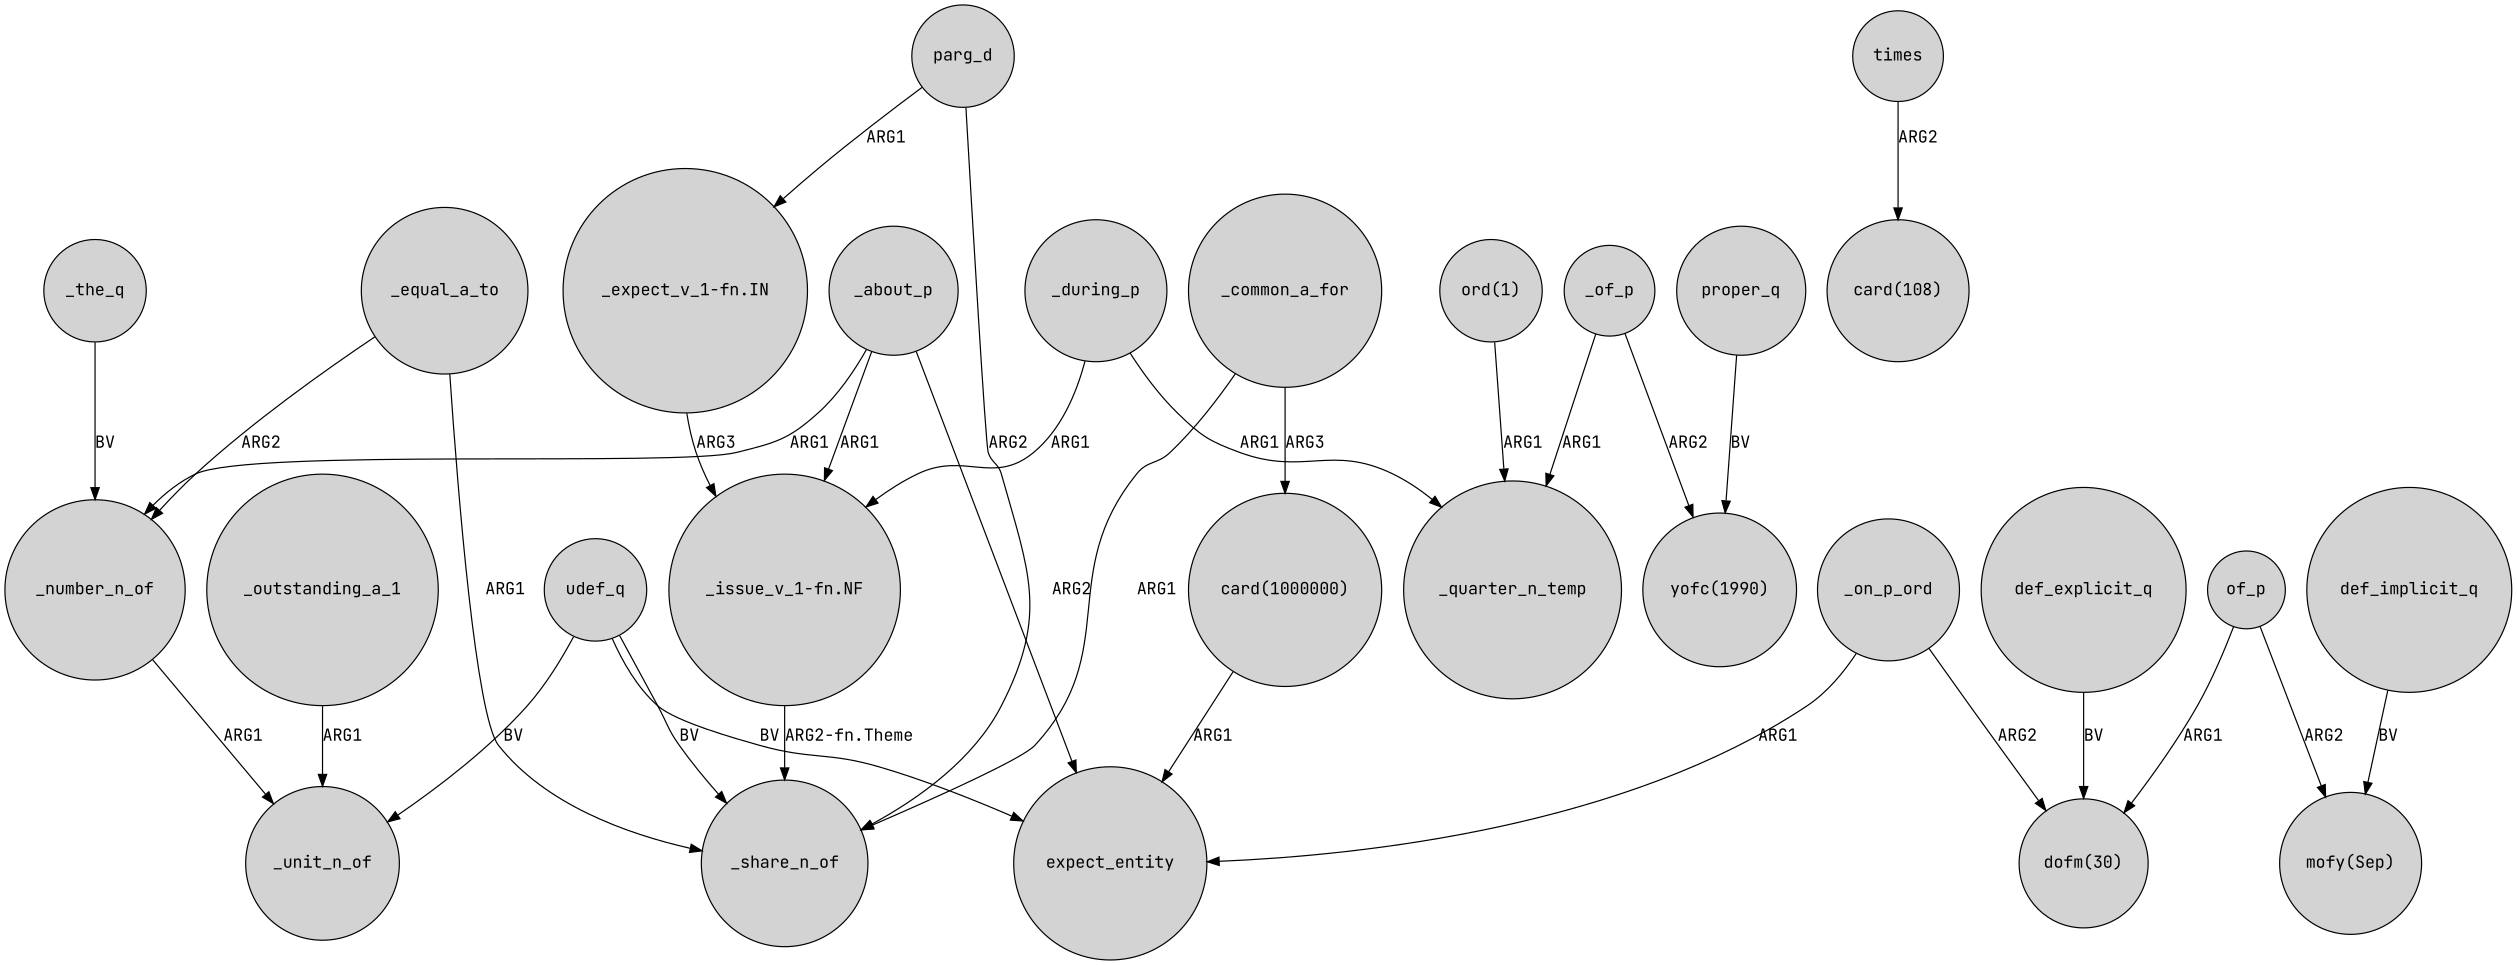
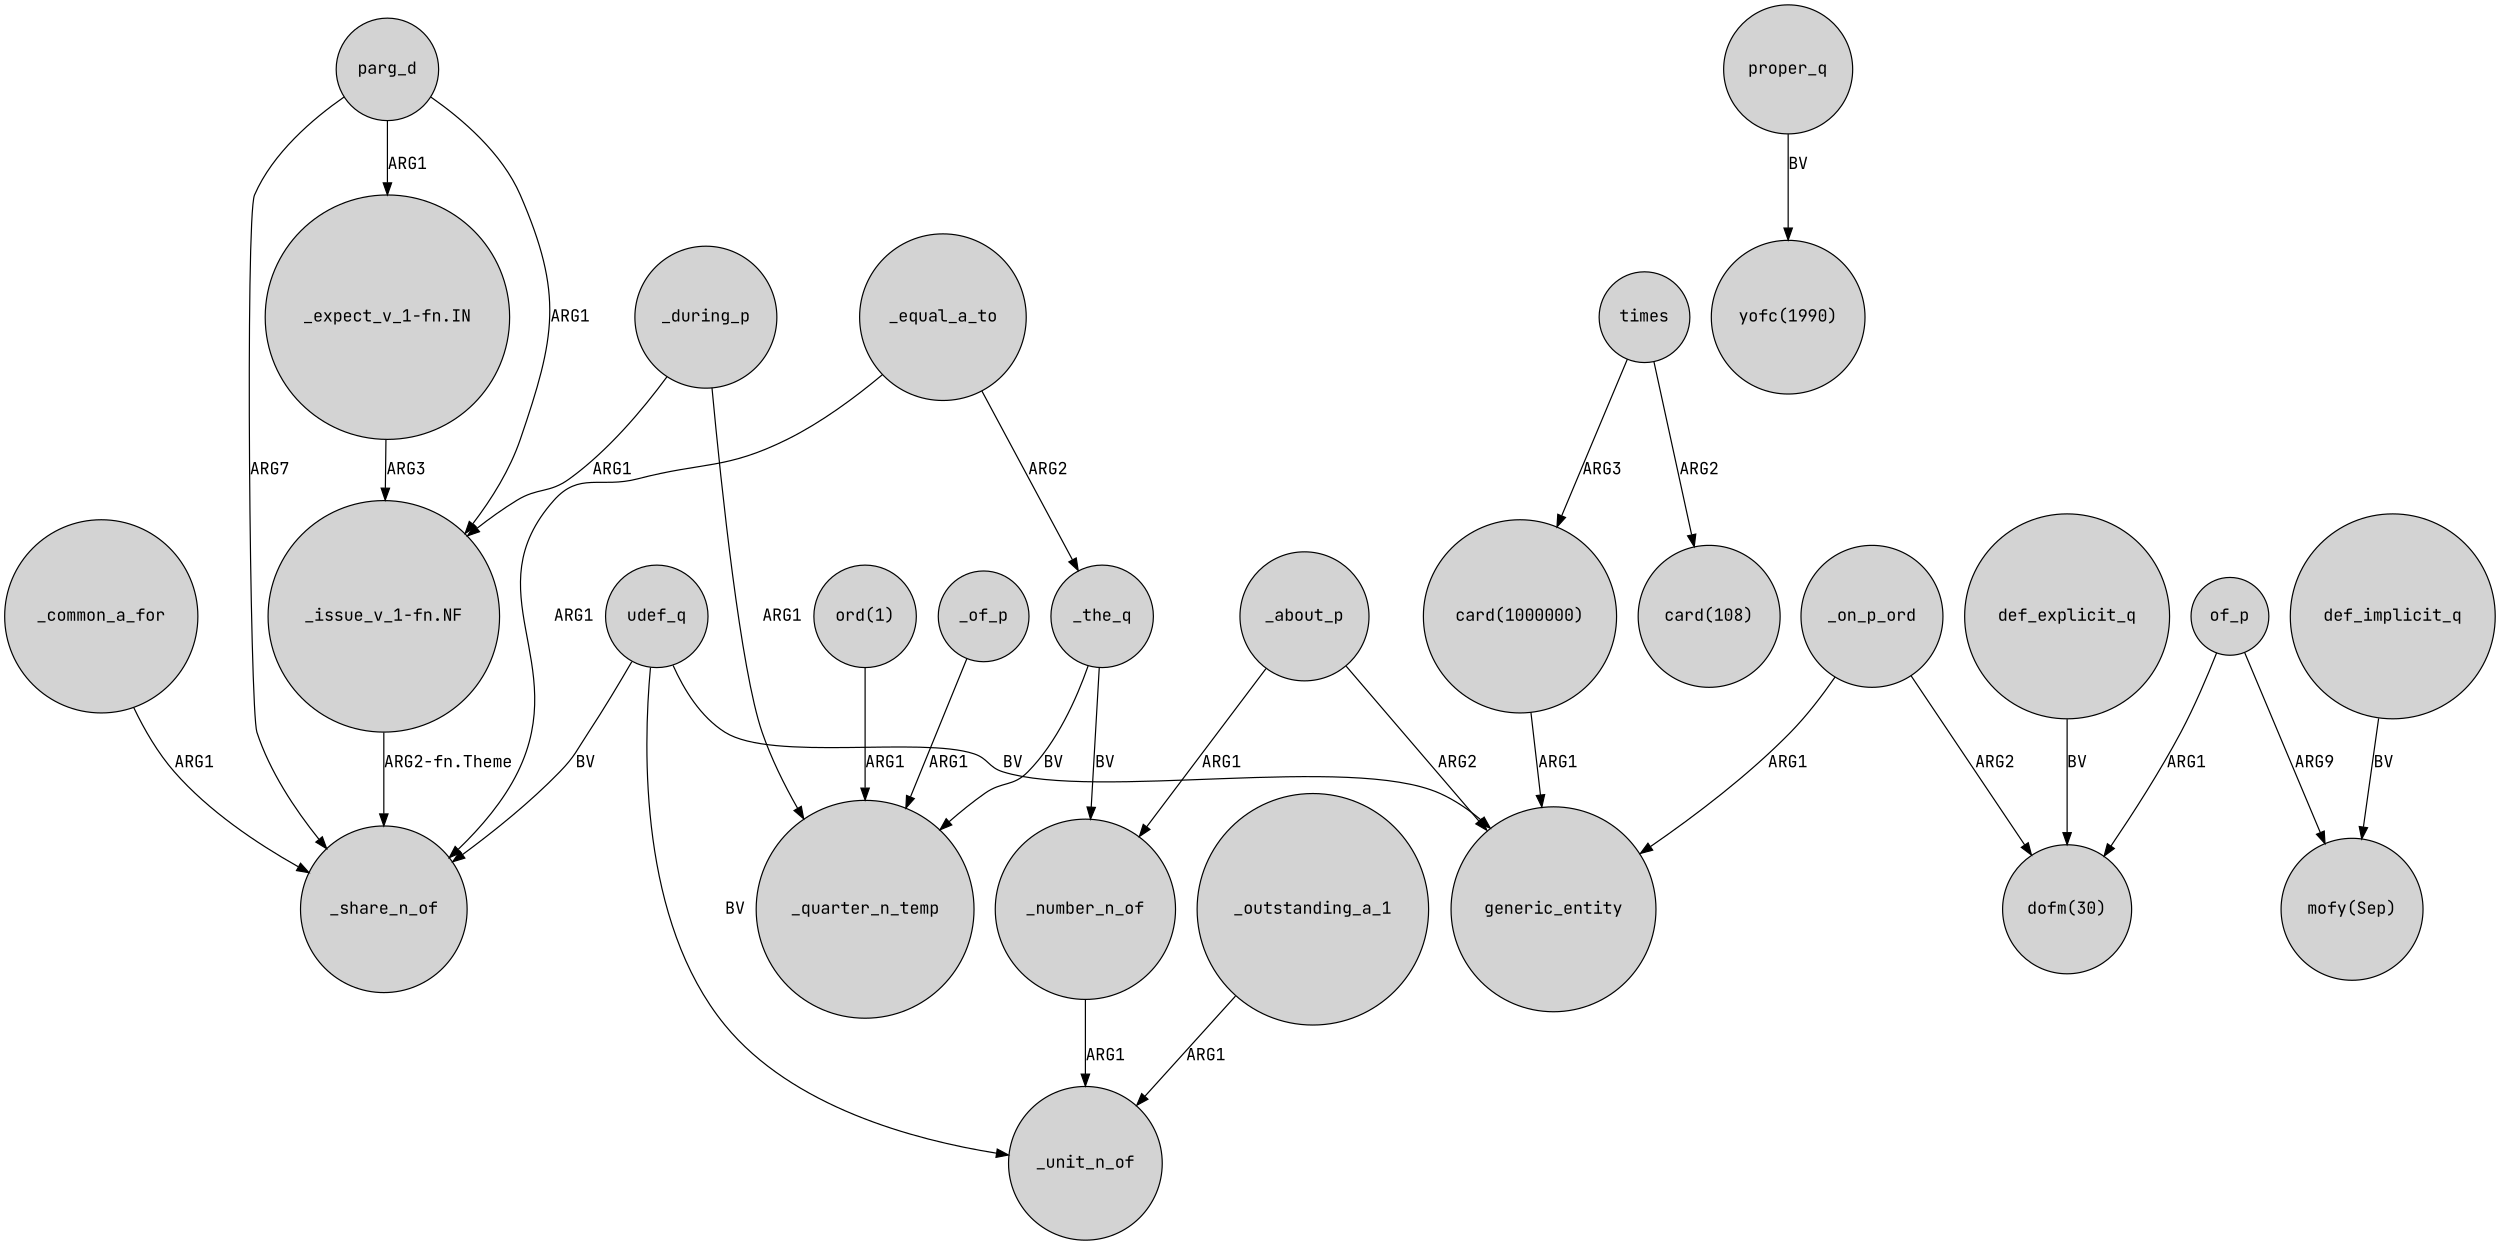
edge "_about_p" -> "_issue_v_1-fn.NF": now "parg_d" -> "_issue_v_1-fn.NF"
edge "_equal_a_to" -> "_number_n_of": now "_equal_a_to" -> "_the_q"
edge "_of_p" -> "yofc(1990)": removed, label "ARG2"
edge "_common_a_for" -> "card(1000000)": now "times" -> "card(1000000)"
edge "parg_d" -> "_share_n_of": label "ARG2" -> "ARG7"
edge "of_p" -> "mofy(Sep)": label "ARG2" -> "ARG9"
edge "_the_q" -> "_quarter_n_temp": added, label "BV"
node "expect_entity": label "expect_entity" -> "generic_entity"
